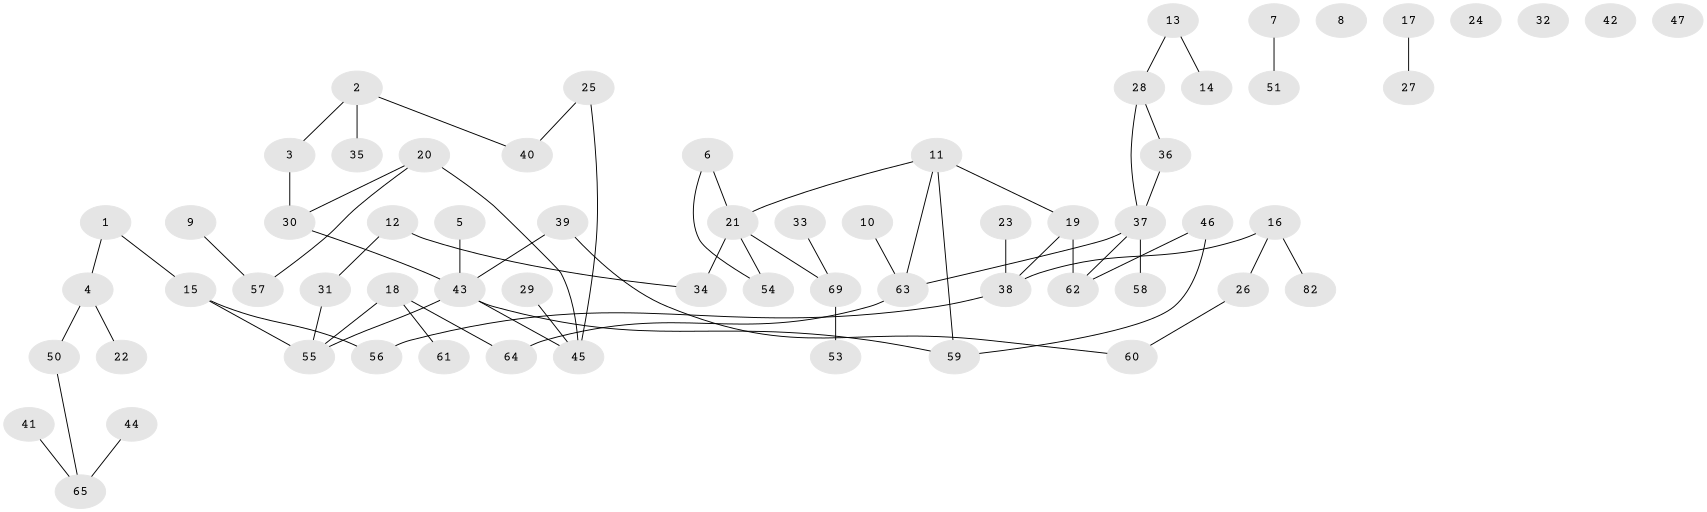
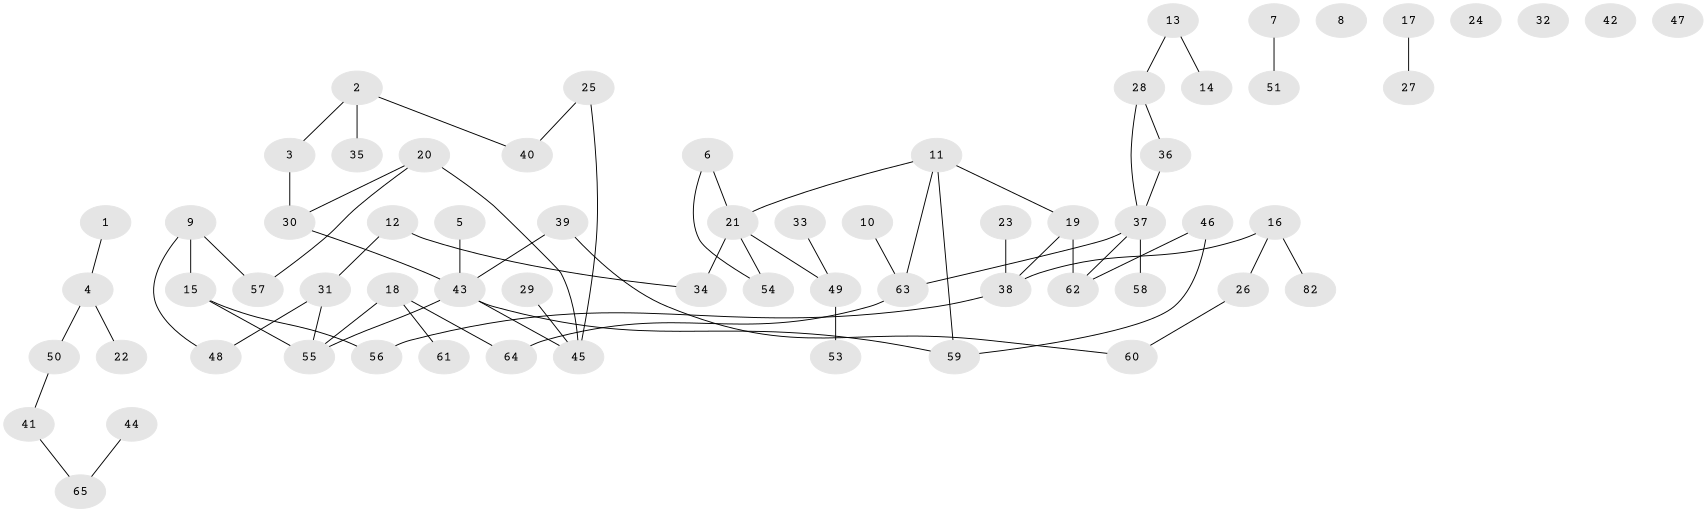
edge "1" -- "15": now "9" -- "15"
node "69": label "69" -> "49"
node "48": added
edge "50" -- "65": now "50" -- "41"
